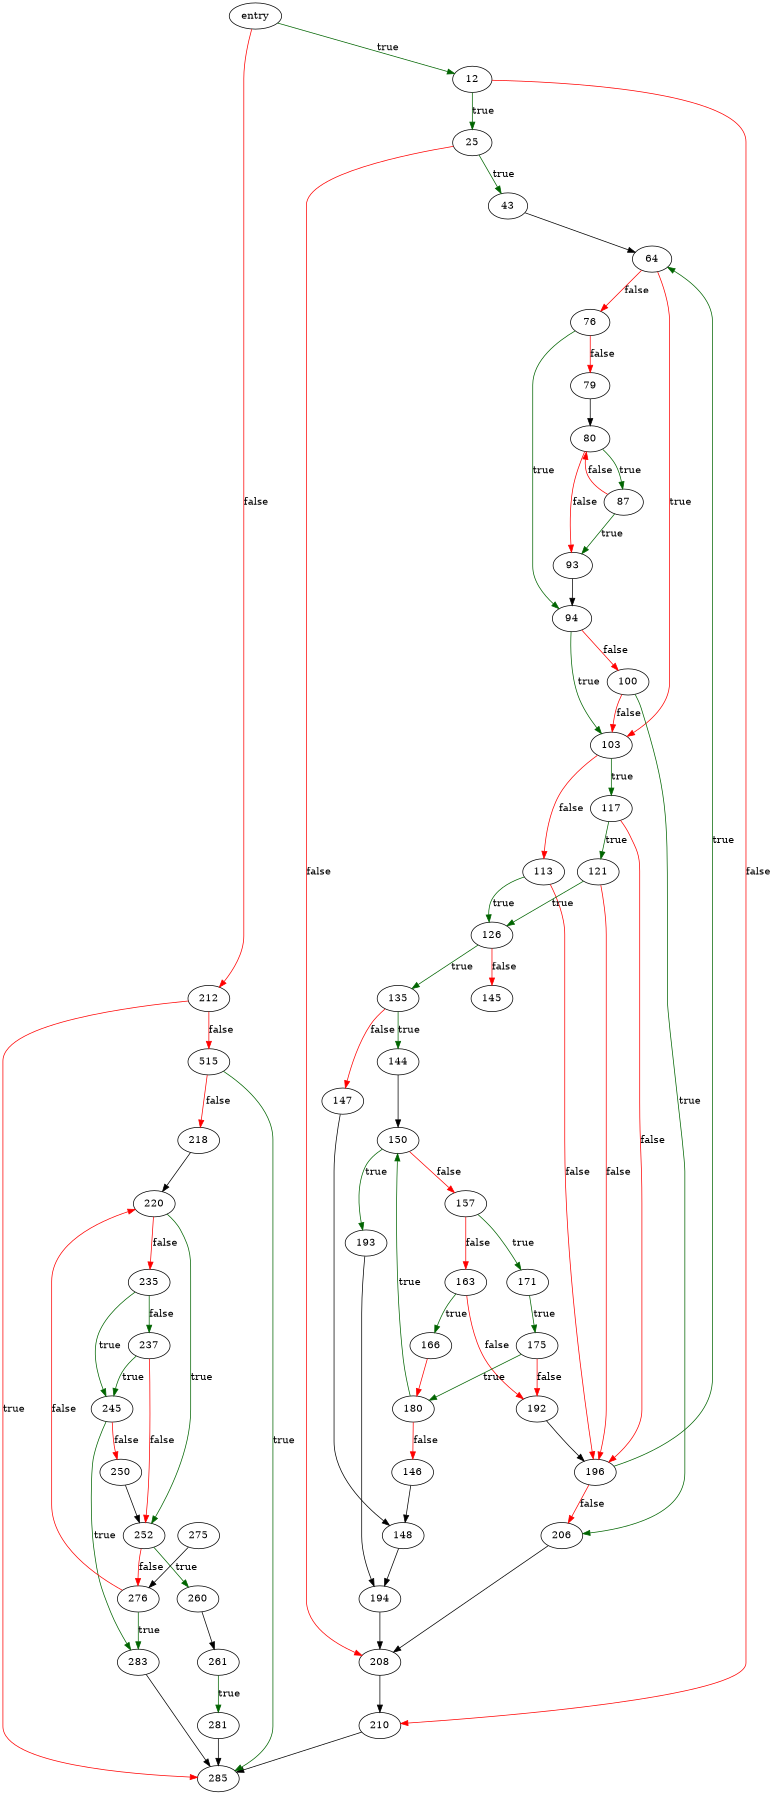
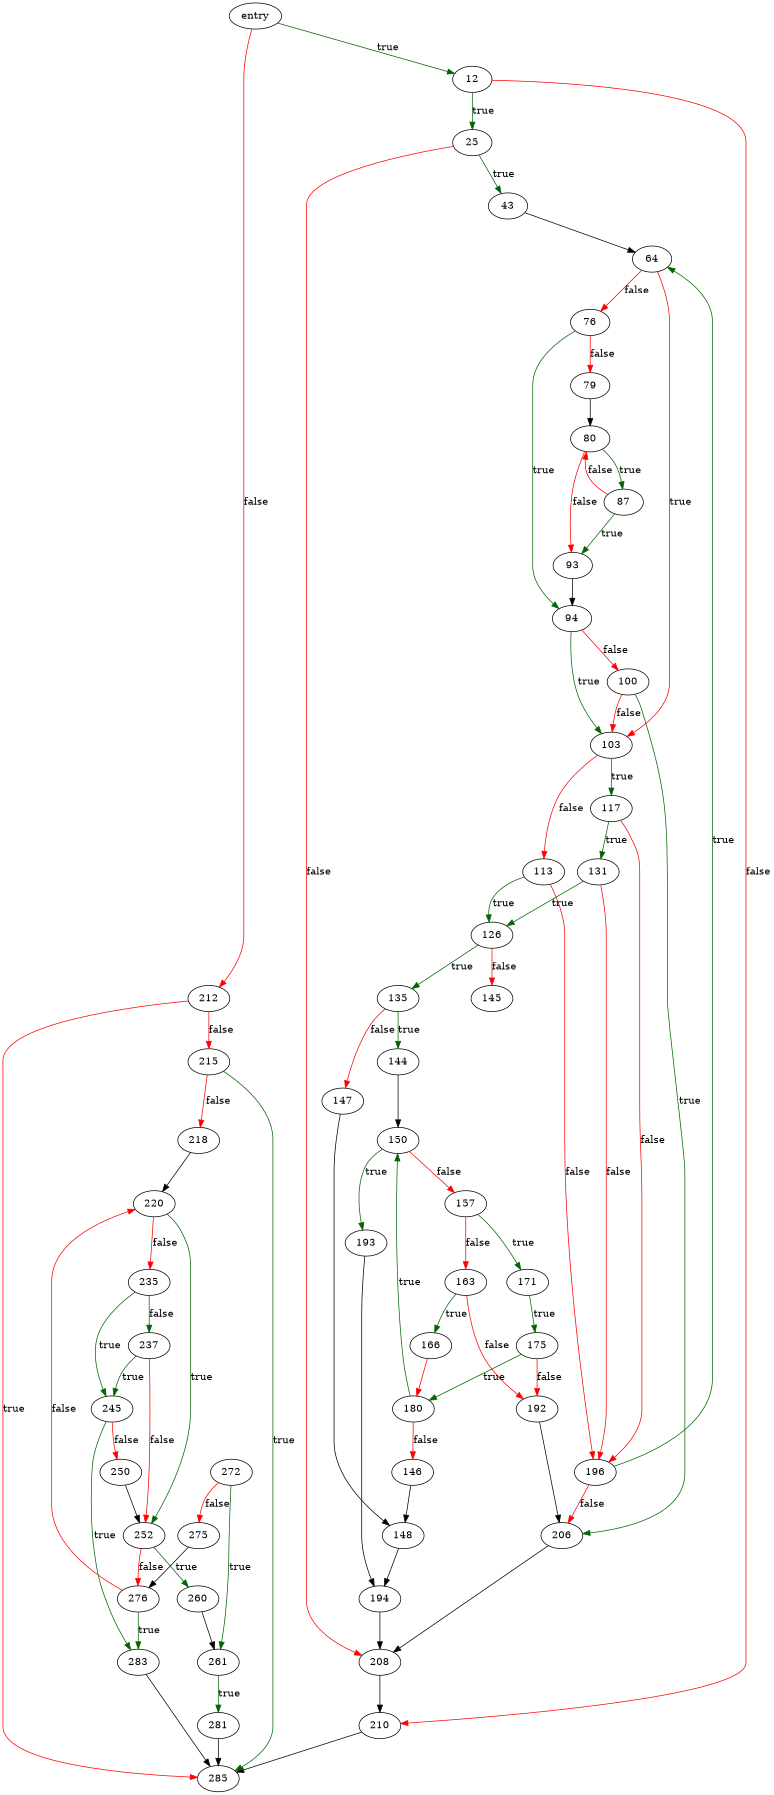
node "121": label "121" -> "131"
node "515": label "515" -> "215"
edge "192" -> "196": now "192" -> "206"
node "272": added
